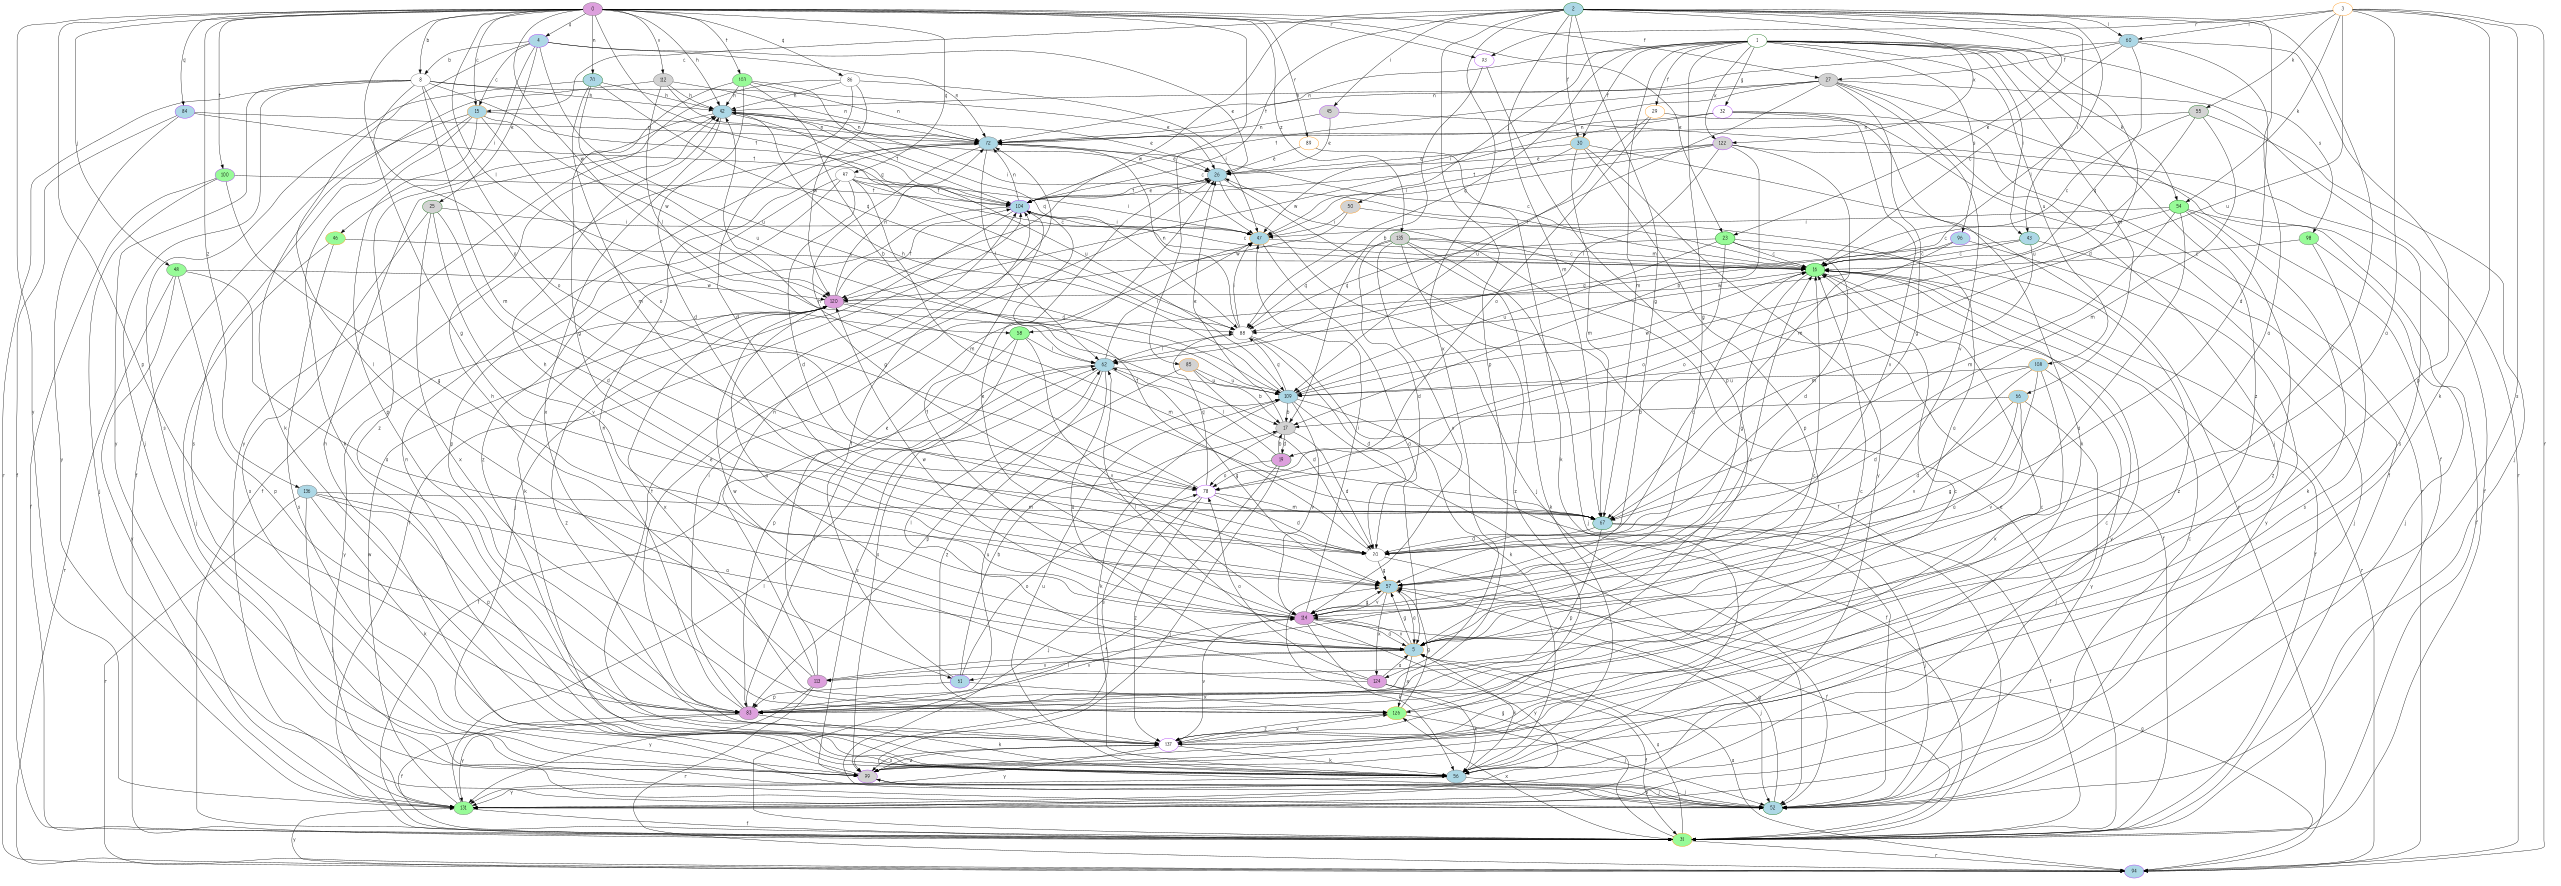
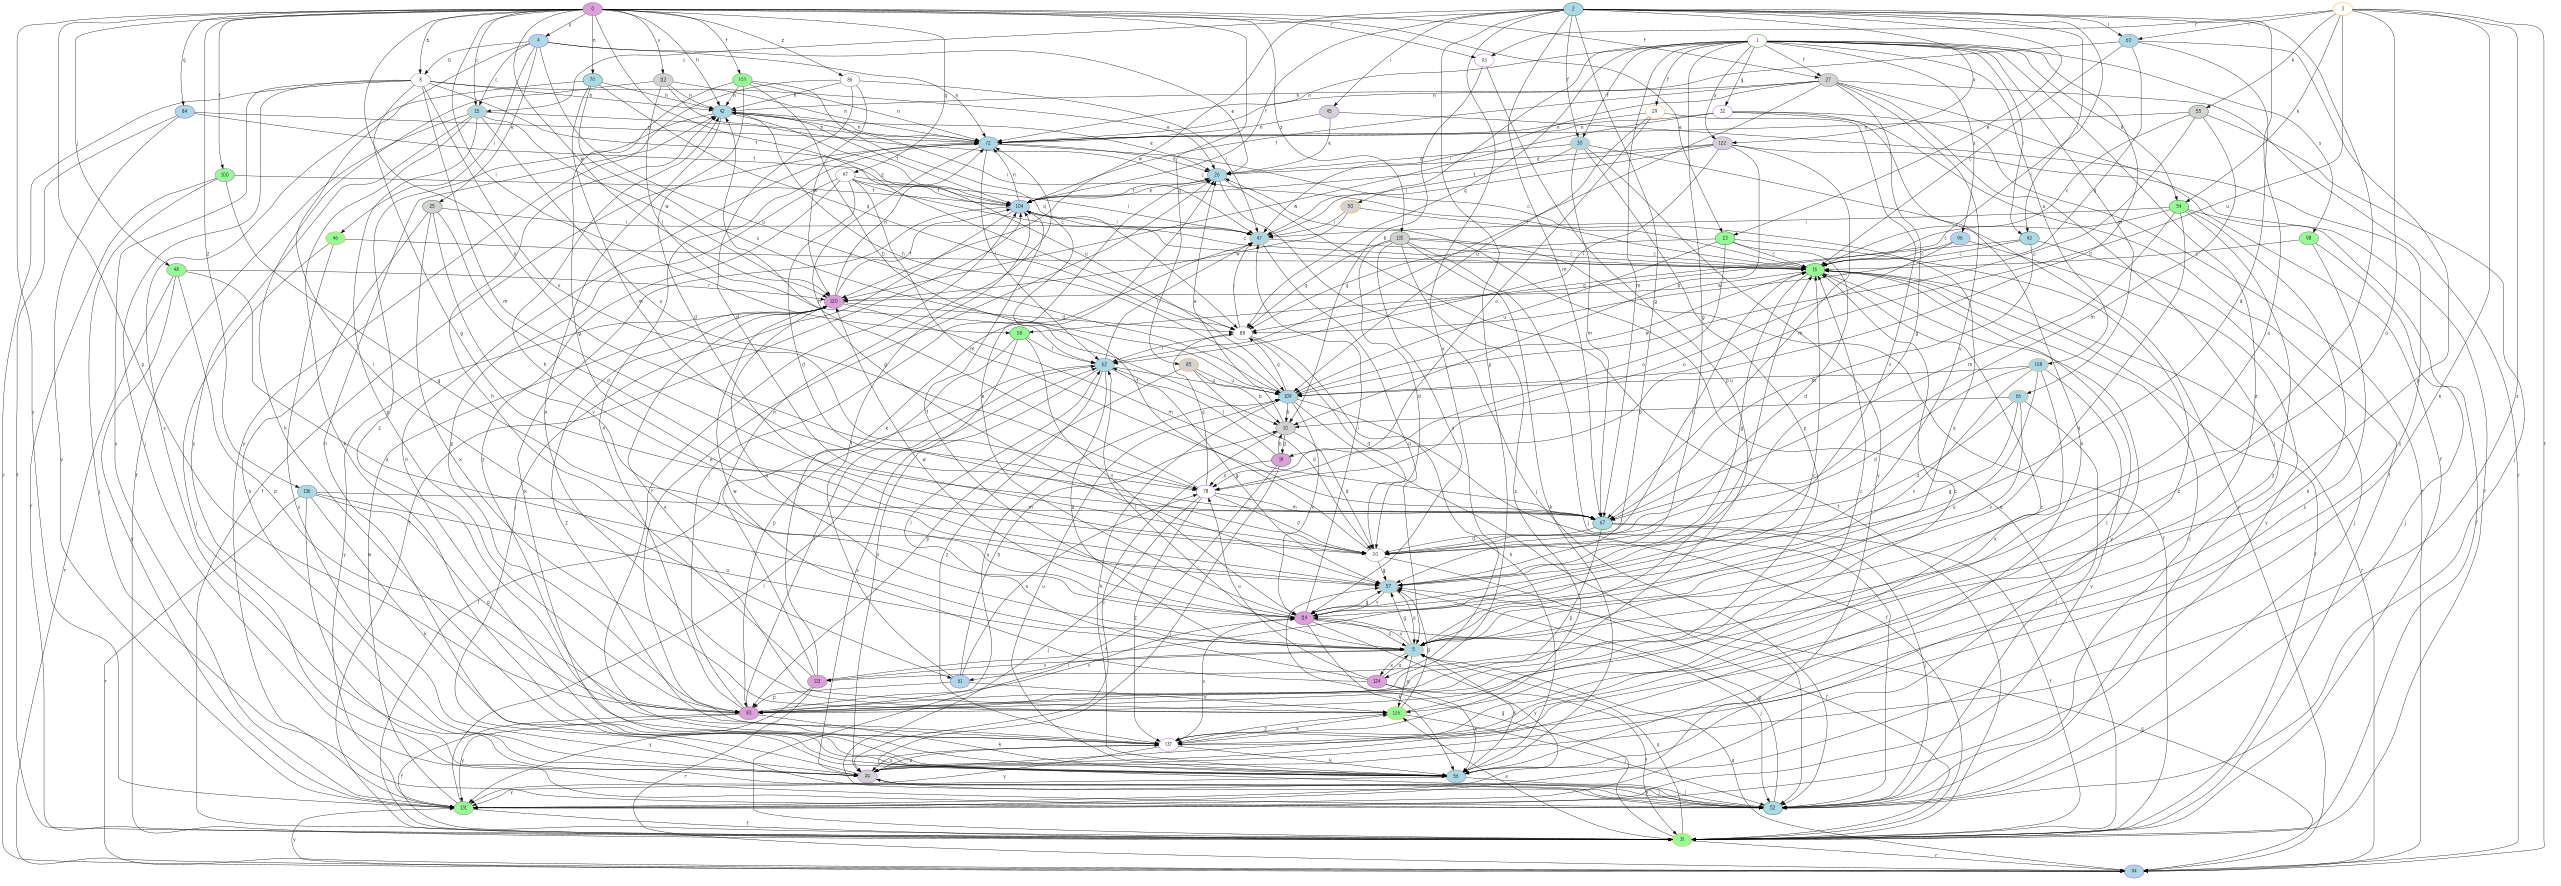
edge "0" -> "86": label "q" -> "z"
edge "60" -> "27": now "1" -> "27"
node "89": removed
edge "88" -> "72": now "29" -> "72"
edge "135" -> "16": label "m" -> "c"
edge "48" -> "120": label "w" -> "r"
node "17": label "17" -> "10"
edge "57" -> "124": now "5" -> "124"
